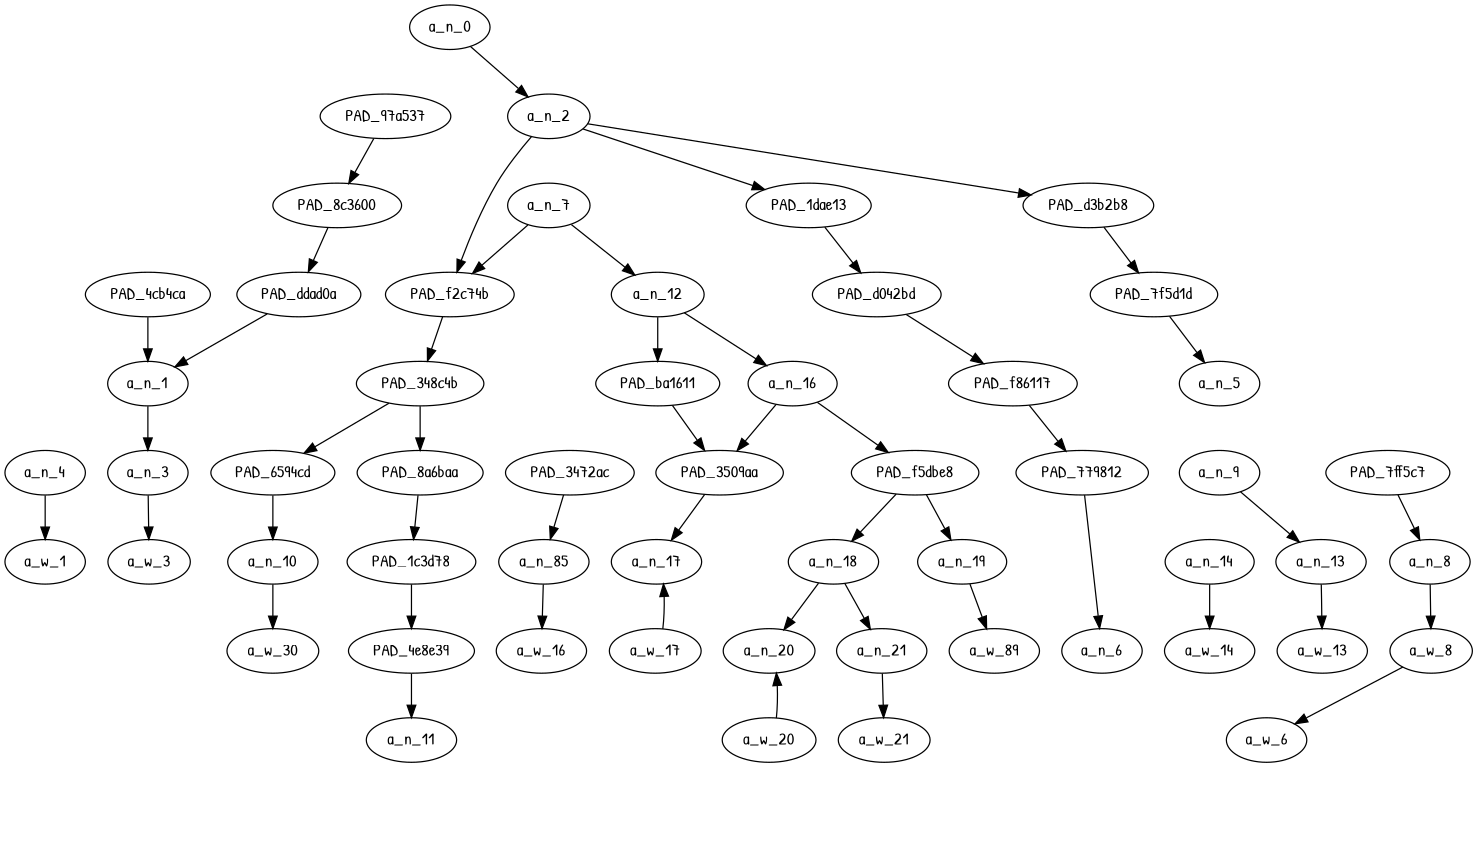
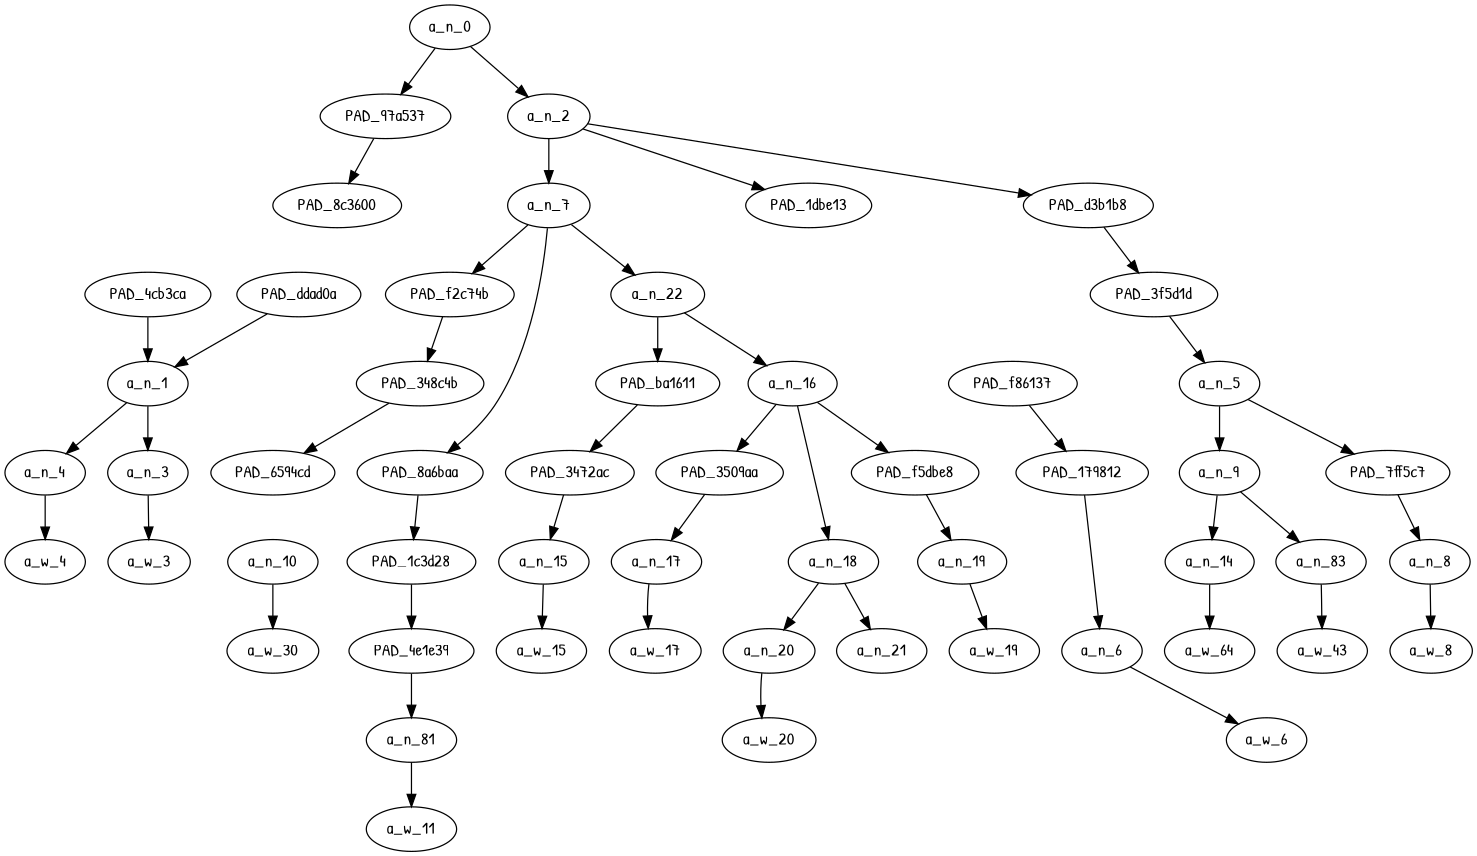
edge "a_n_0" -> "PAD_97a537": added
edge "a_n_2" -> "PAD_f2c74b": now "a_n_2" -> "a_n_7"
node "PAD_1dae13": label "PAD_1dae13" -> "PAD_1dbe13"
node "PAD_d3b2b8": label "PAD_d3b2b8" -> "PAD_d3b1b8"
edge "PAD_8c3600" -> "PAD_ddad0a": removed
node "PAD_4cb4ca": label "PAD_4cb4ca" -> "PAD_4cb3ca"
node "a_n_12": label "a_n_12" -> "a_n_22"
node "PAD_d042bd": removed
node "PAD_7f5d1d": label "PAD_7f5d1d" -> "PAD_3f5d1d"
node "PAD_f86117": label "PAD_f86117" -> "PAD_f86137"
edge "PAD_348c4b" -> "PAD_8a6baa": now "a_n_7" -> "PAD_8a6baa"
edge "a_n_5" -> "a_n_9": added
edge "PAD_ba1611" -> "PAD_3509aa": now "PAD_ba1611" -> "PAD_3472ac"
edge "a_n_1" -> "a_n_4": added
edge "a_n_5" -> "PAD_7ff5c7": added
node "PAD_779812": label "PAD_779812" -> "PAD_179812"
edge "PAD_6594cd" -> "a_n_10": removed
edge "a_n_9" -> "a_n_14": added
edge "PAD_f5dbe8" -> "a_n_18": now "a_n_16" -> "a_n_18"
node "a_w_1": label "a_w_1" -> "a_w_4"
node "PAD_1c3d78": label "PAD_1c3d78" -> "PAD_1c3d28"
node "a_n_85": label "a_n_85" -> "a_n_15"
node "a_n_13": label "a_n_13" -> "a_n_83"
edge "a_w_17" -> "a_n_17": reversed
node "PAD_4e8e39": label "PAD_4e8e39" -> "PAD_4e1e39"
node "a_w_16": label "a_w_16" -> "a_w_15"
node "a_w_89": label "a_w_89" -> "a_w_19"
node "a_w_14": label "a_w_14" -> "a_w_64"
node "a_w_13": label "a_w_13" -> "a_w_43"
edge "a_w_8" -> "a_w_6": now "a_n_6" -> "a_w_6"
edge "a_w_20" -> "a_n_20": reversed
node "a_n_11": label "a_n_11" -> "a_n_81"
node "a_w_21": removed
node "a_w_11": added
